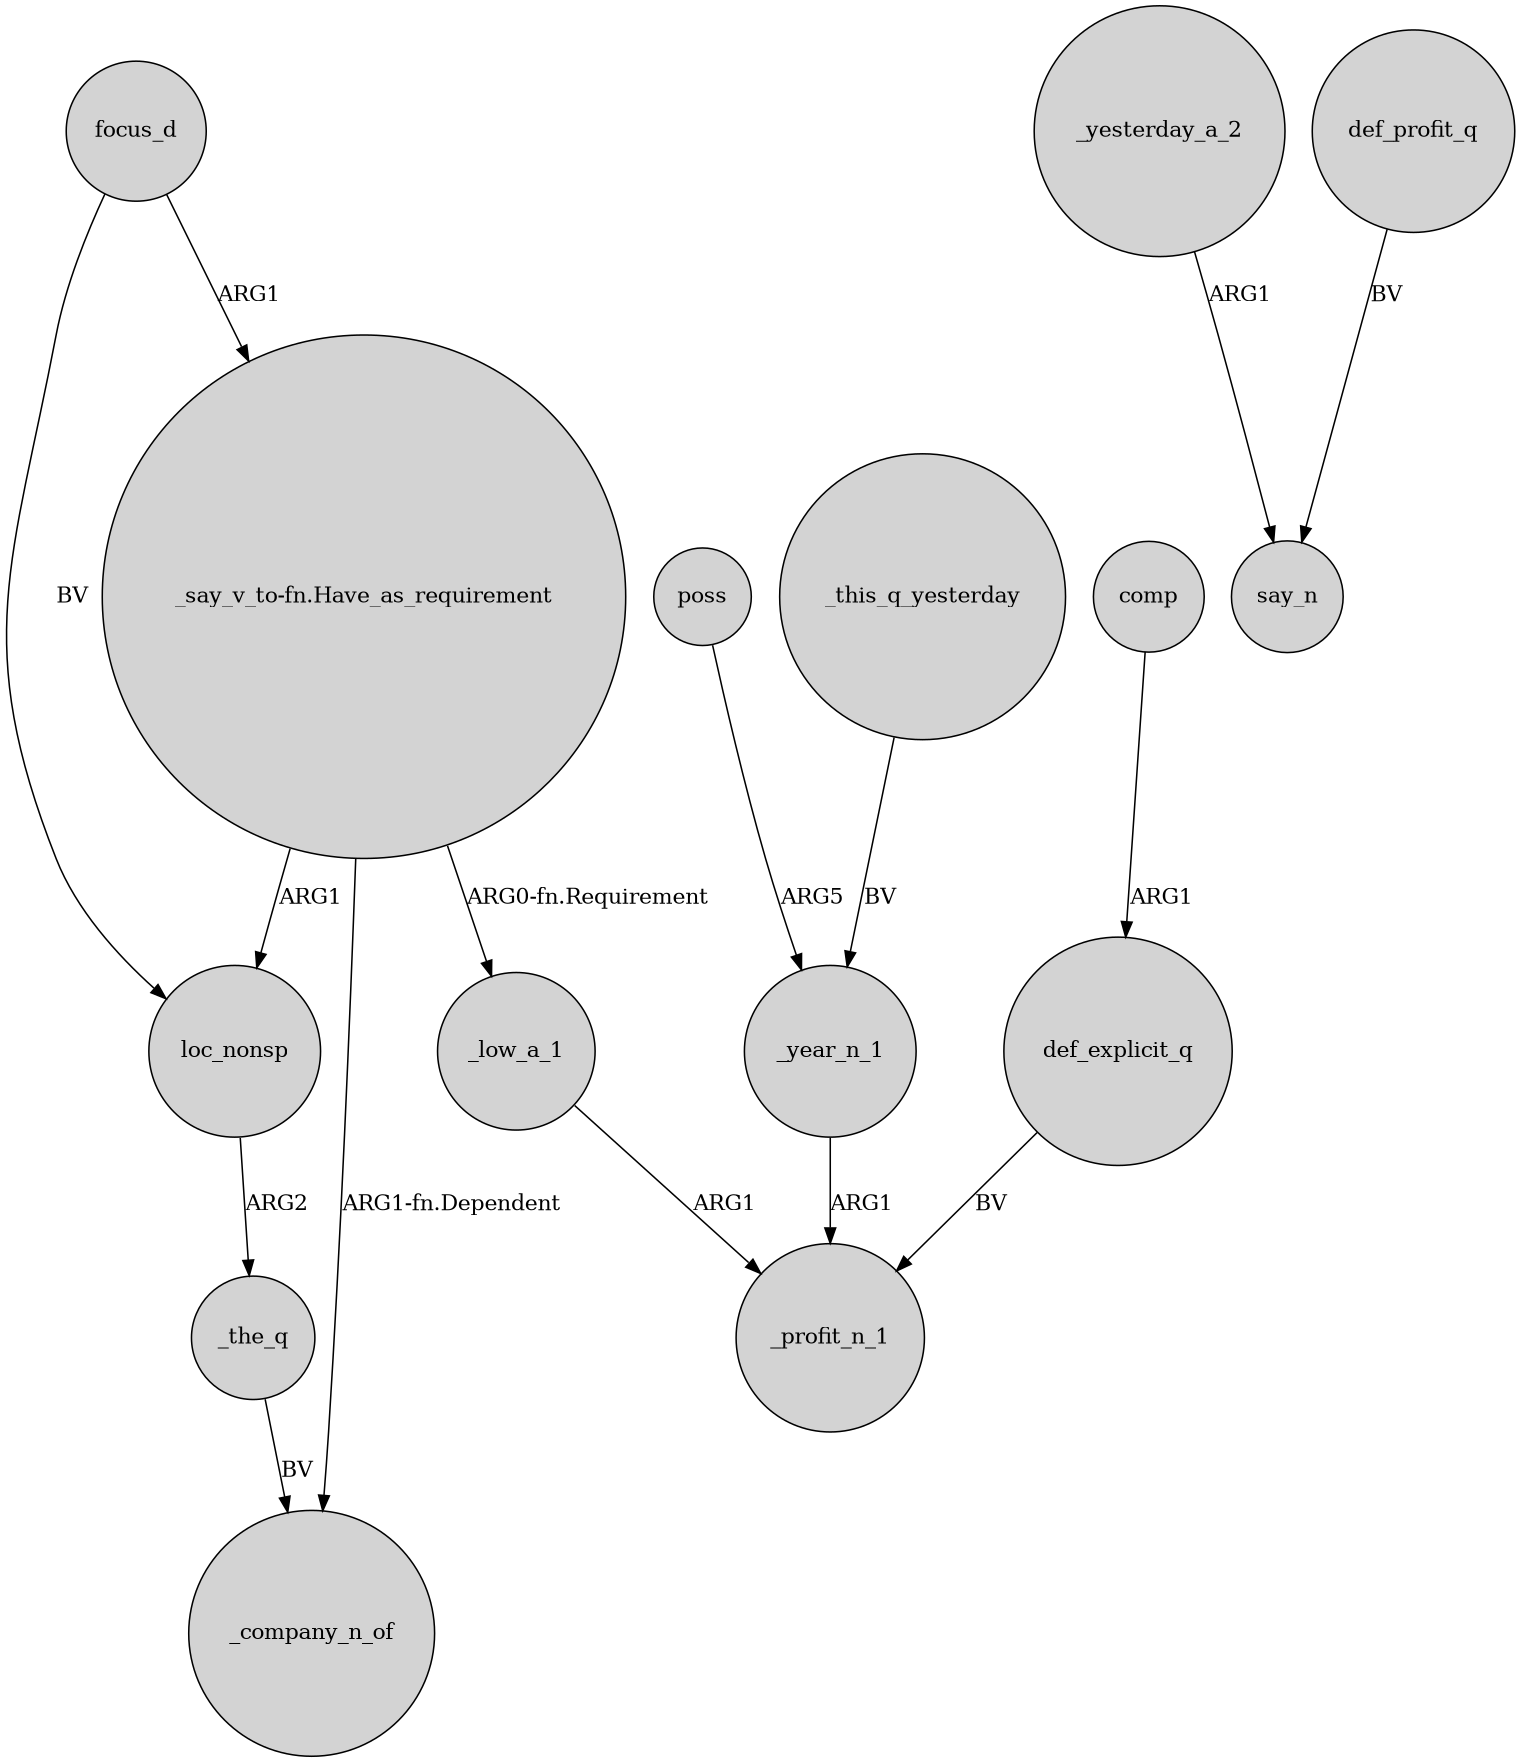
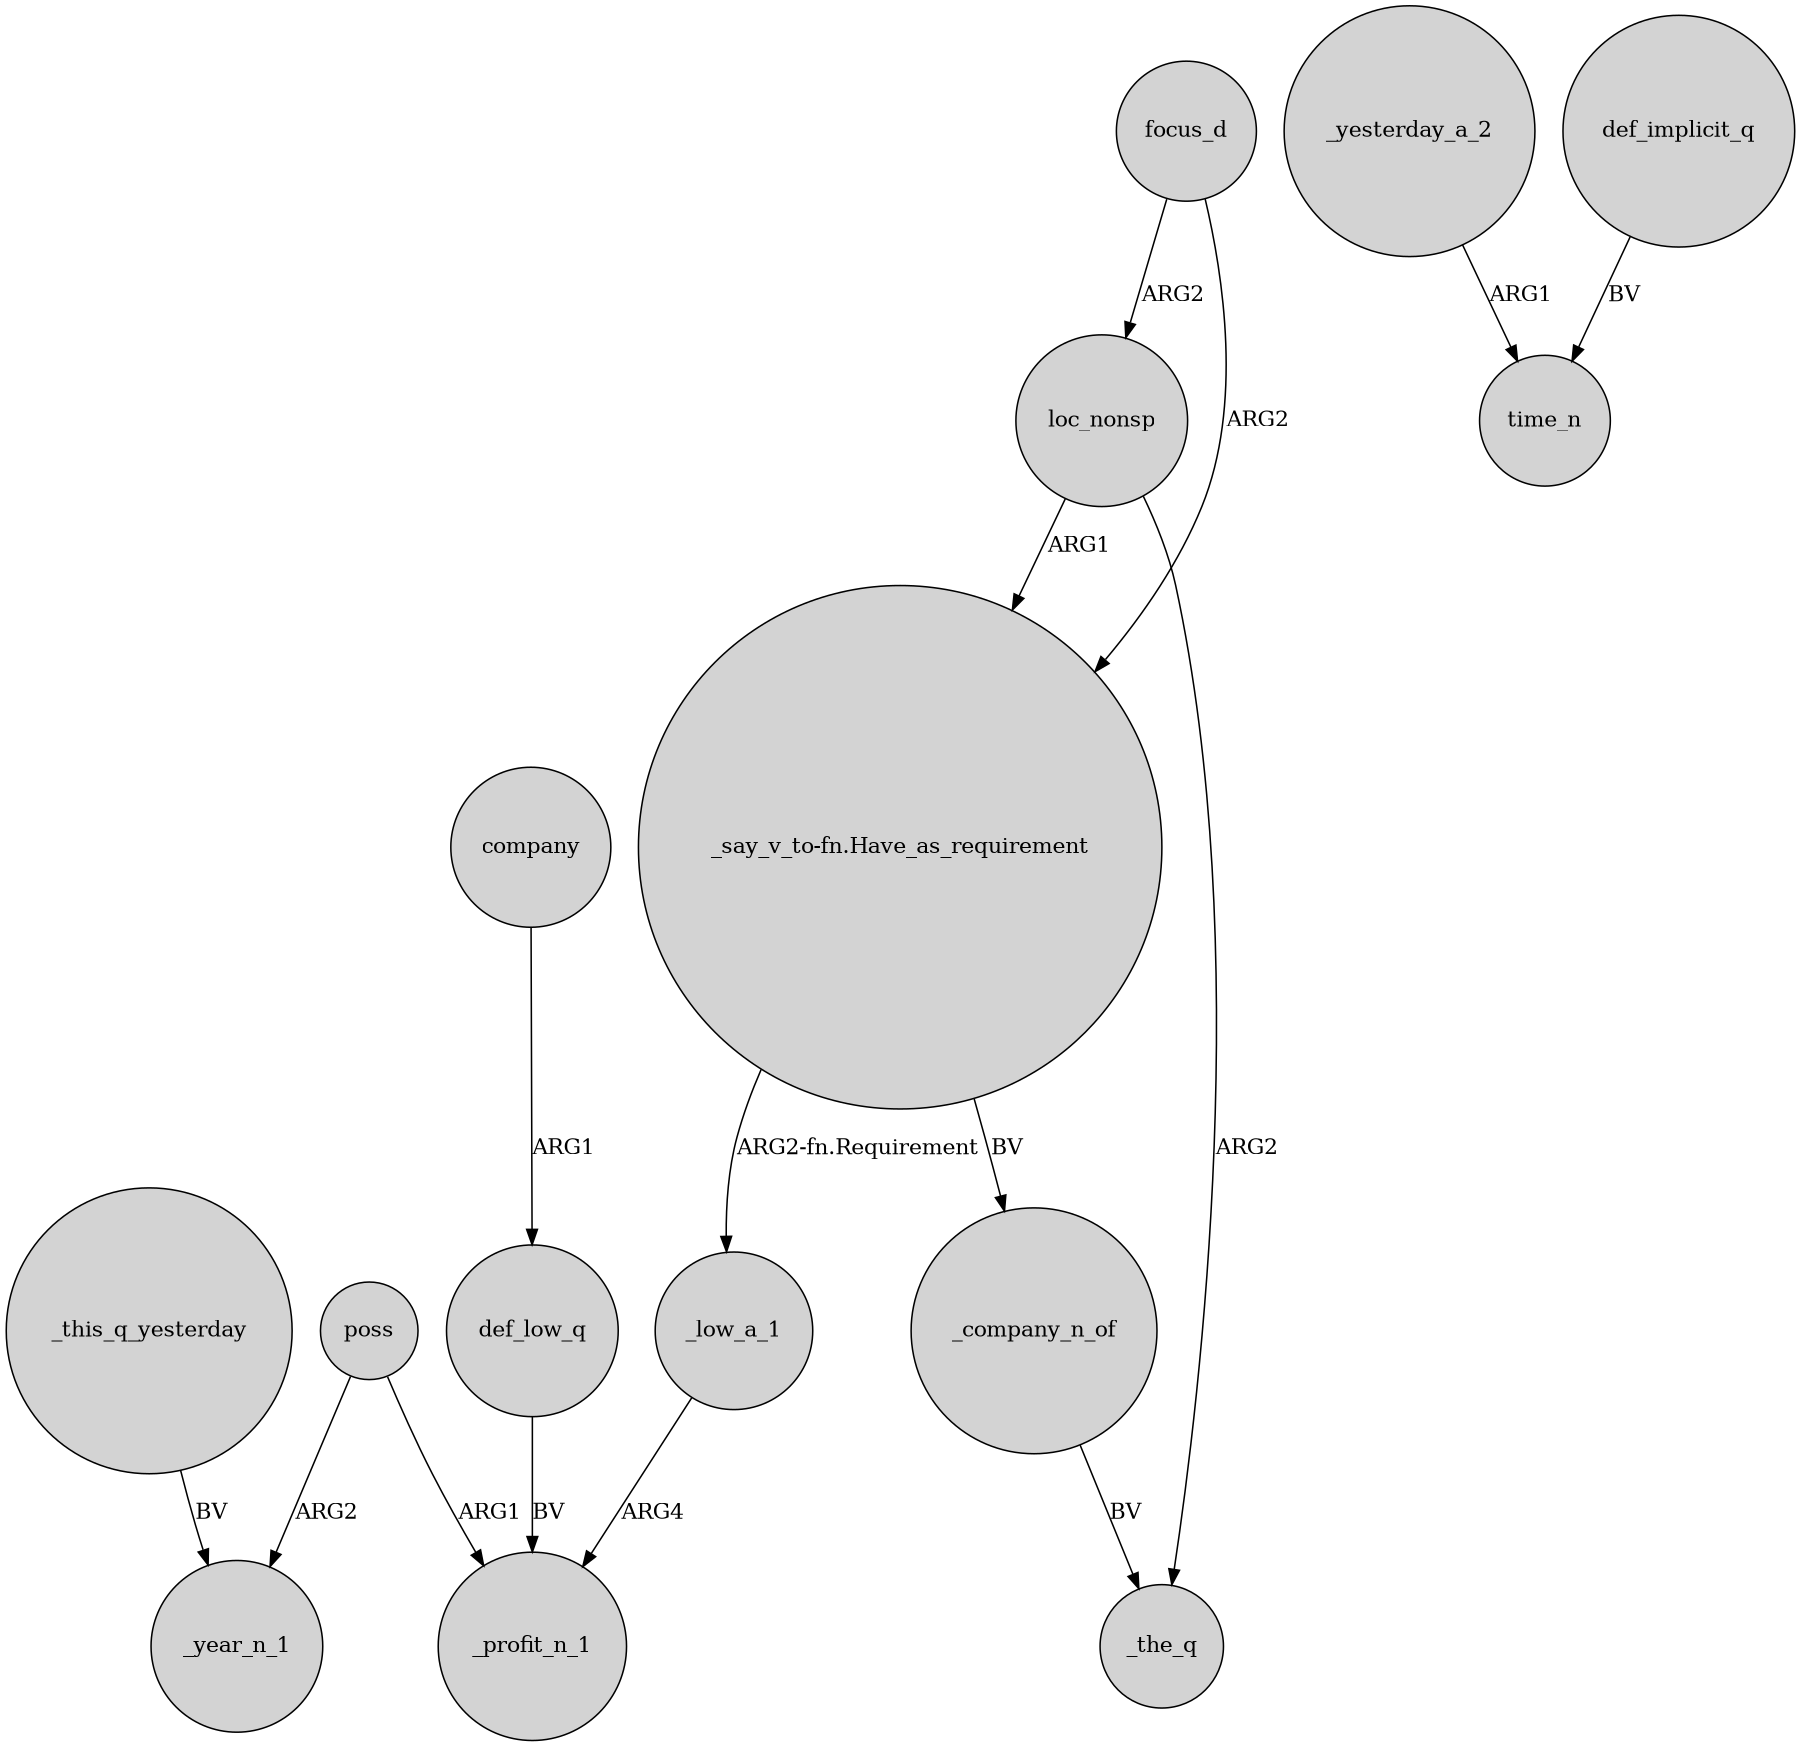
node "def_profit_q": label "def_profit_q" -> "def_implicit_q"
edge "focus_d" -> "_say_v_to-fn.Have_as_requirement": label "ARG1" -> "ARG2"
edge "focus_d" -> "loc_nonsp": label "BV" -> "ARG2"
node "comp": label "comp" -> "company"
node "say_n": label "say_n" -> "time_n"
edge "_say_v_to-fn.Have_as_requirement" -> "_low_a_1": label "ARG0-fn.Requirement" -> "ARG2-fn.Requirement"
edge "poss" -> "_year_n_1": label "ARG5" -> "ARG2"
edge "_say_v_to-fn.Have_as_requirement" -> "loc_nonsp": reversed
node "def_explicit_q": label "def_explicit_q" -> "def_low_q"
edge "_year_n_1" -> "_profit_n_1": now "poss" -> "_profit_n_1"
edge "_say_v_to-fn.Have_as_requirement" -> "_company_n_of": label "ARG1-fn.Dependent" -> "BV"
edge "_low_a_1" -> "_profit_n_1": label "ARG1" -> "ARG4"
edge "_the_q" -> "_company_n_of": reversed
